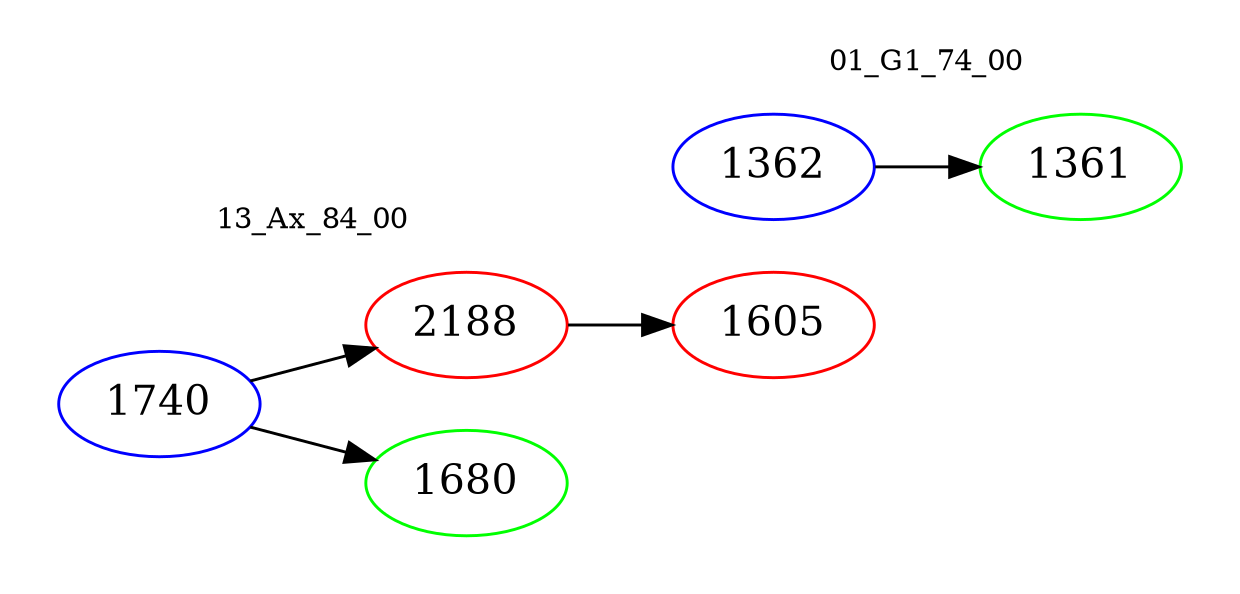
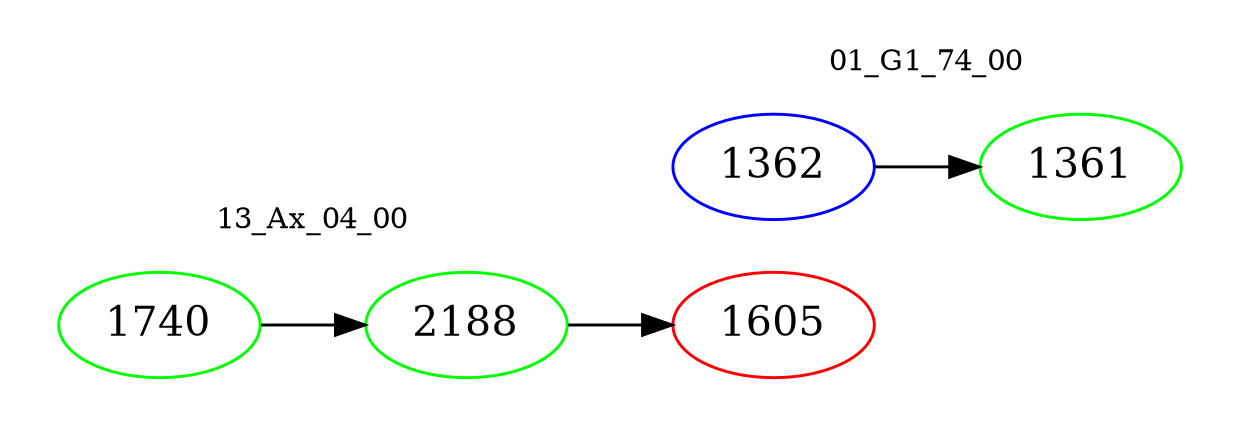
cluster "13_Ax_84_00": label "13_Ax_84_00" -> "13_Ax_04_00"
node "2188": color red -> green
node "1740": color blue -> green
node "1680": removed
